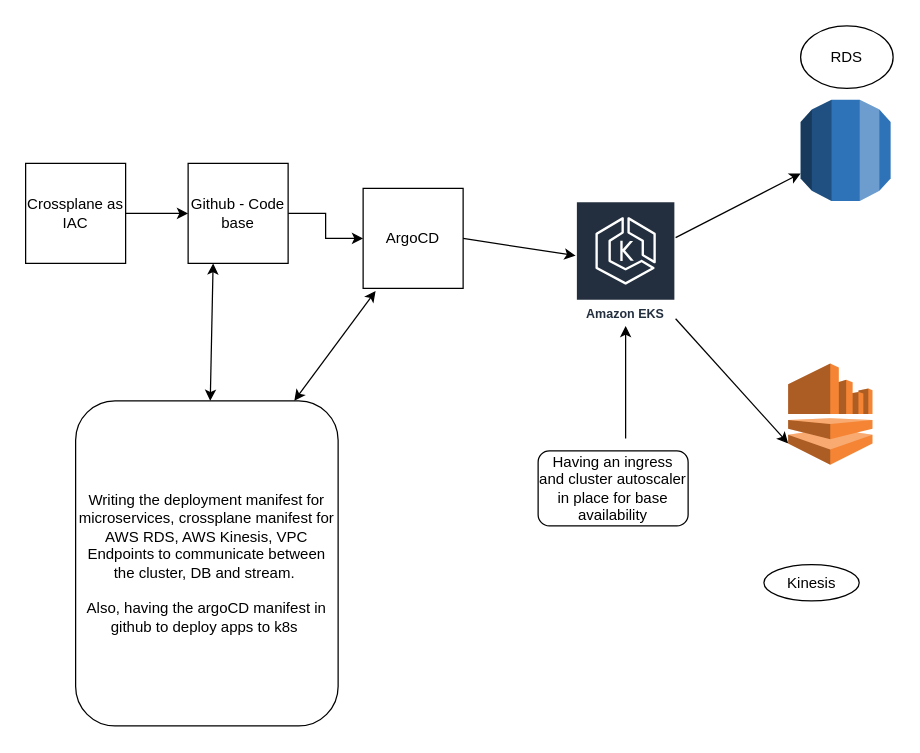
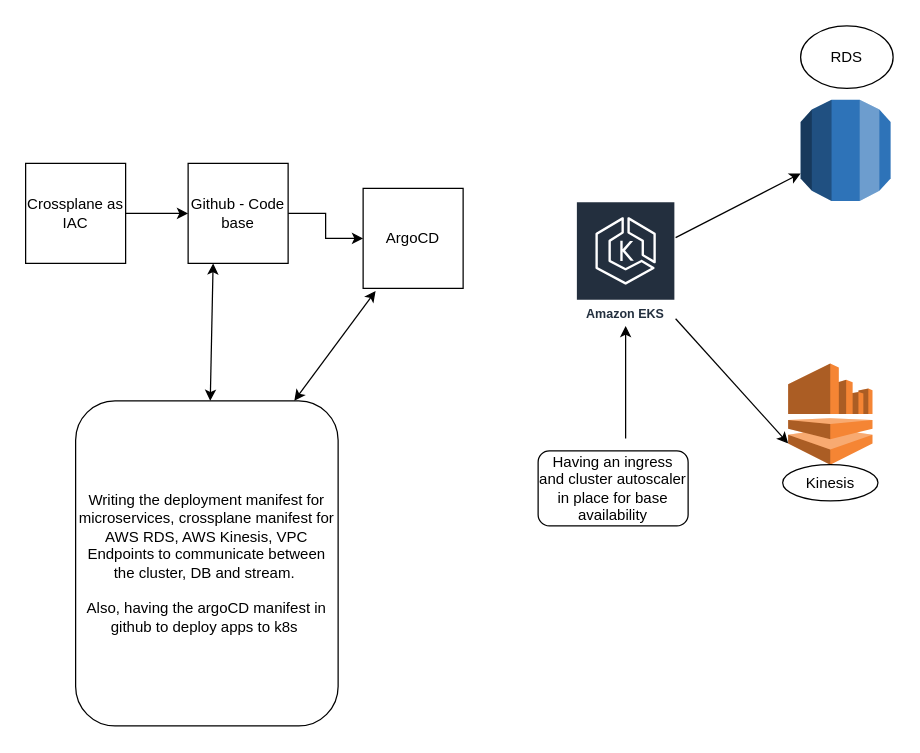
edge "ArgoCD" -> "Amazon EKS": removed
node "Kinesis": moved (812, 583) -> (830, 483)
